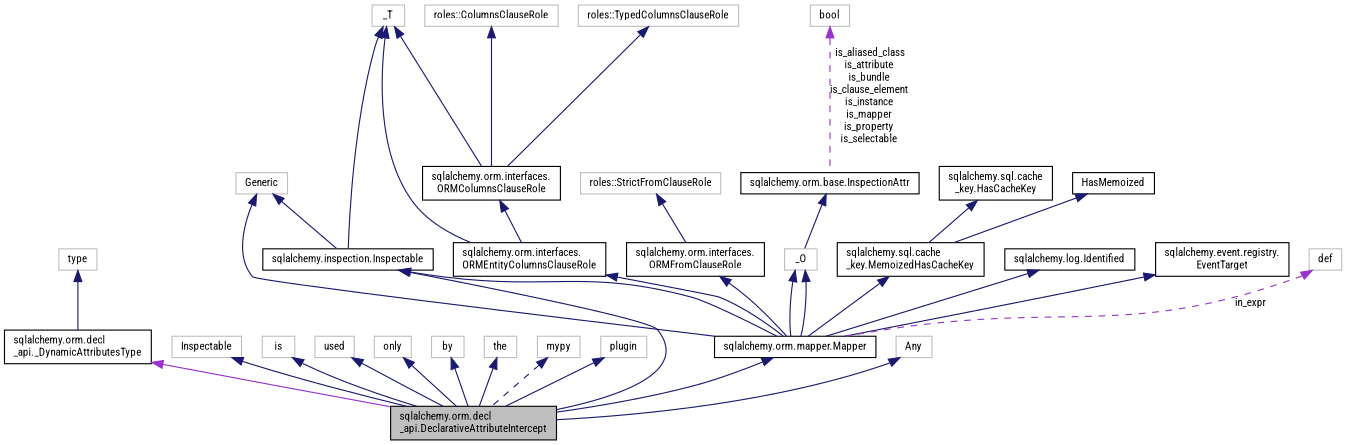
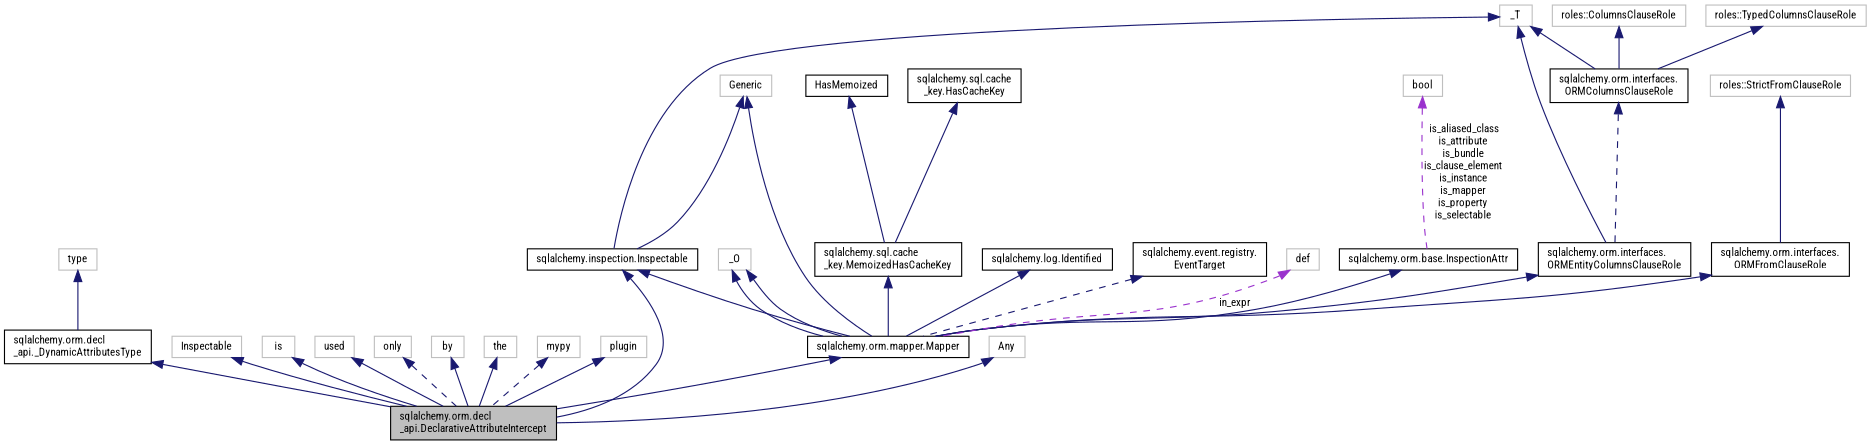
edge "sqlalchemy.orm.interfaces. ORMEntityColumnsClauseRole" -> "sqlalchemy.orm.interfaces. ORMColumnsClauseRole": style solid -> dashed
edge "_O" -> "sqlalchemy.orm.base.InspectionAttr": now "sqlalchemy.orm.mapper.Mapper" -> "sqlalchemy.orm.base.InspectionAttr"
edge "sqlalchemy.orm.mapper.Mapper" -> "sqlalchemy.event.registry. EventTarget": style solid -> dashed
edge "sqlalchemy.orm.decl _api.DeclarativeAttributeIntercept" -> "sqlalchemy.orm.decl _api._DynamicAttributesType": color darkorchid3 -> midnightblue
edge "sqlalchemy.orm.decl _api.DeclarativeAttributeIntercept" -> "only": style solid -> dashed
